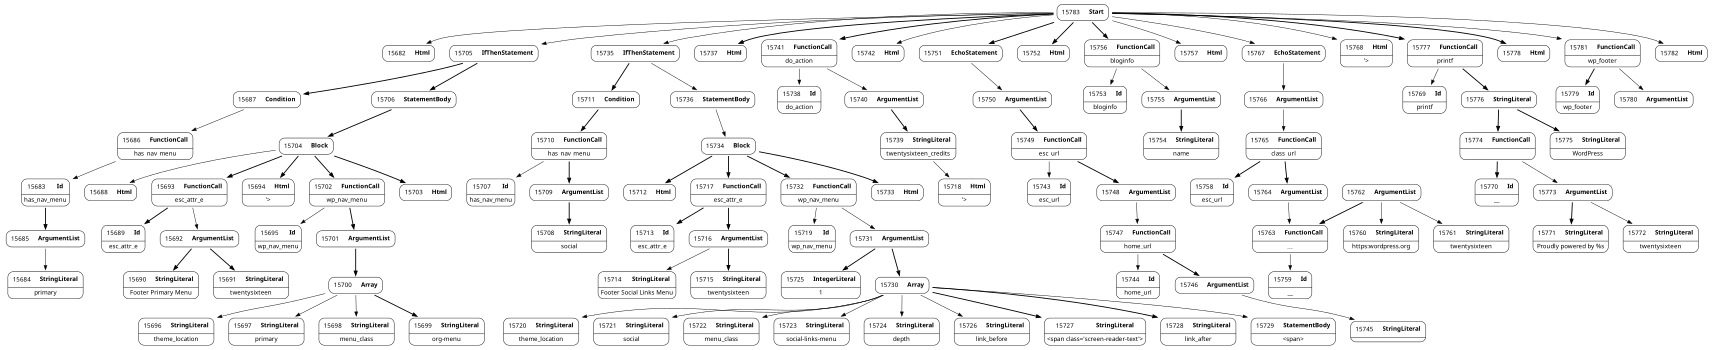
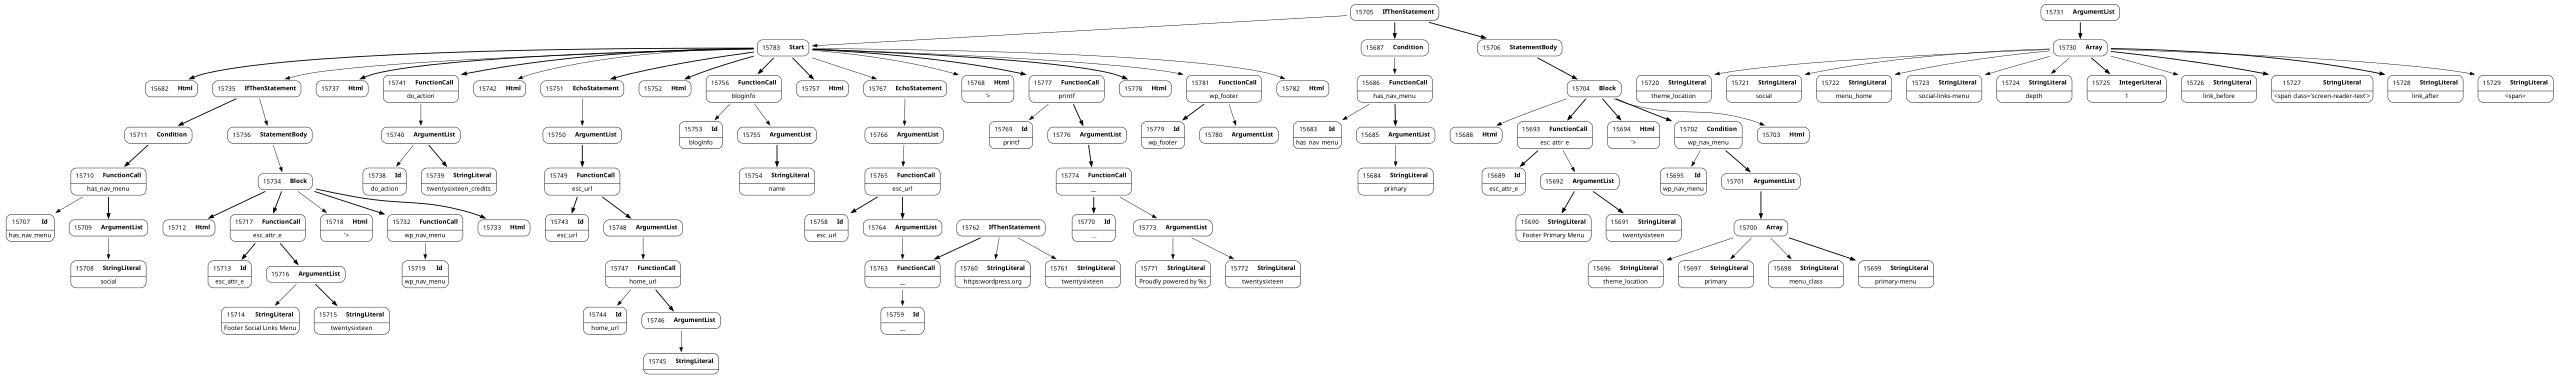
edge "15783" -> "15682": style solid -> bold
edge "15783" -> "15705": reversed
edge "15783" -> "15757": style solid -> bold
edge "15741" -> "15738": now "15740" -> "15738"
node "15776": text "StringLiteral" -> "ArgumentList"
node "15775": removed
node "15765": text "class_url" -> "esc_url"
edge "15749" -> "15743": style solid -> bold
edge "15704" -> "15703": style bold -> solid
edge "15739" -> "15718": now "15734" -> "15718"
node "15702": text "FunctionCall" -> "Condition"
node "15762": text "ArgumentList" -> "IfThenStatement"
edge "15709" -> "15708": style bold -> solid
edge "15773" -> "15771": style bold -> solid
edge "15683" -> "15685": now "15686" -> "15685"
edge "15732" -> "15731": removed
edge "15731" -> "15725": now "15730" -> "15725"
node "15729": text "StatementBody" -> "StringLiteral"
node "15699": text "org-menu" -> "primary-menu"
node "15722": text "menu_class" -> "menu_home"
